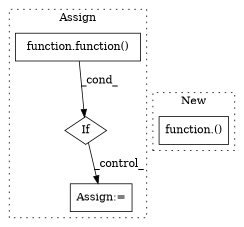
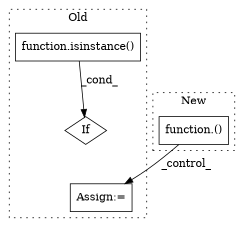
cluster "Assign": label "Assign" -> "Old"
node "function.function()": label "function.function()" -> "function.isinstance()"
edge "If" -> "Assign:=": now "function.()" -> "Assign:="
